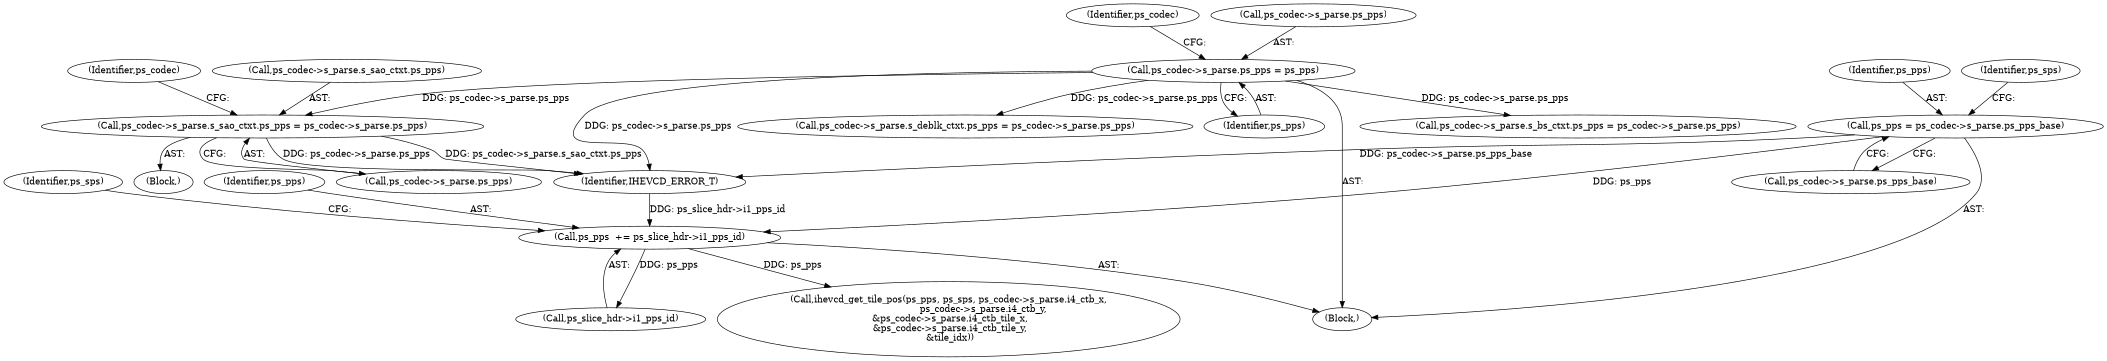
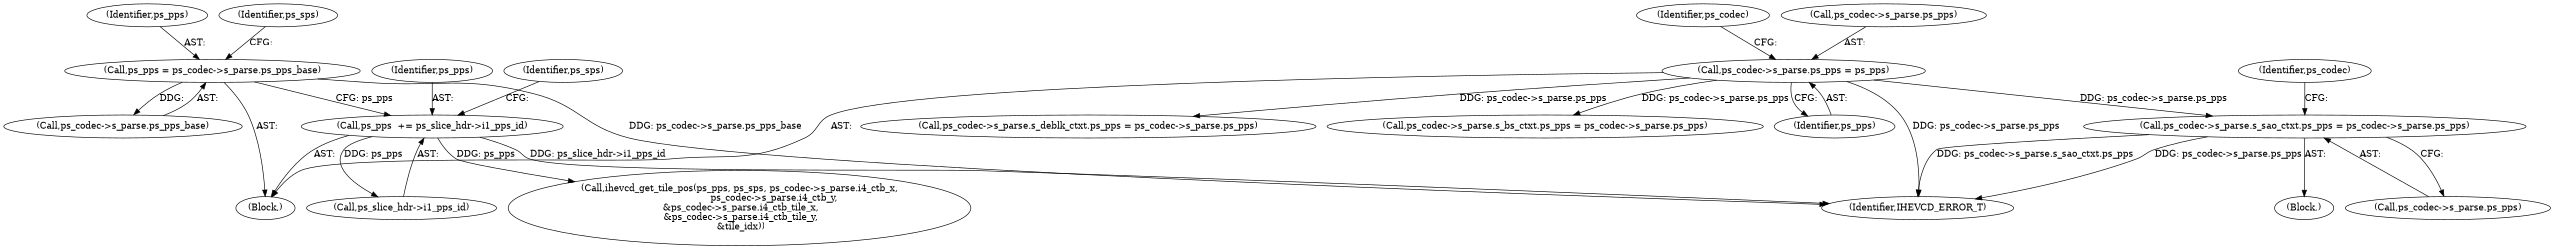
node "(Call,ps_codec->s_parse.s_sao_ctxt.ps_pps)": removed
edge "(Call,ps_codec->s_parse.ps_pps_base)" -> "(Call,ps_pps = ps_codec->s_parse.ps_pps_base)": label "CFG: " -> "AST: "
edge "(Call,ps_pps = ps_codec->s_parse.ps_pps_base)" -> "(Call,ps_codec->s_parse.ps_pps_base)": label "CFG: " -> "DDG: "
edge "(Call,ps_pps = ps_codec->s_parse.ps_pps_base)" -> "(Call,ps_pps  += ps_slice_hdr->i1_pps_id)": label "DDG: ps_pps" -> "CFG: ps_pps"
edge "(Identifier,IHEVCD_ERROR_T)" -> "(Call,ps_pps  += ps_slice_hdr->i1_pps_id)": reversed
